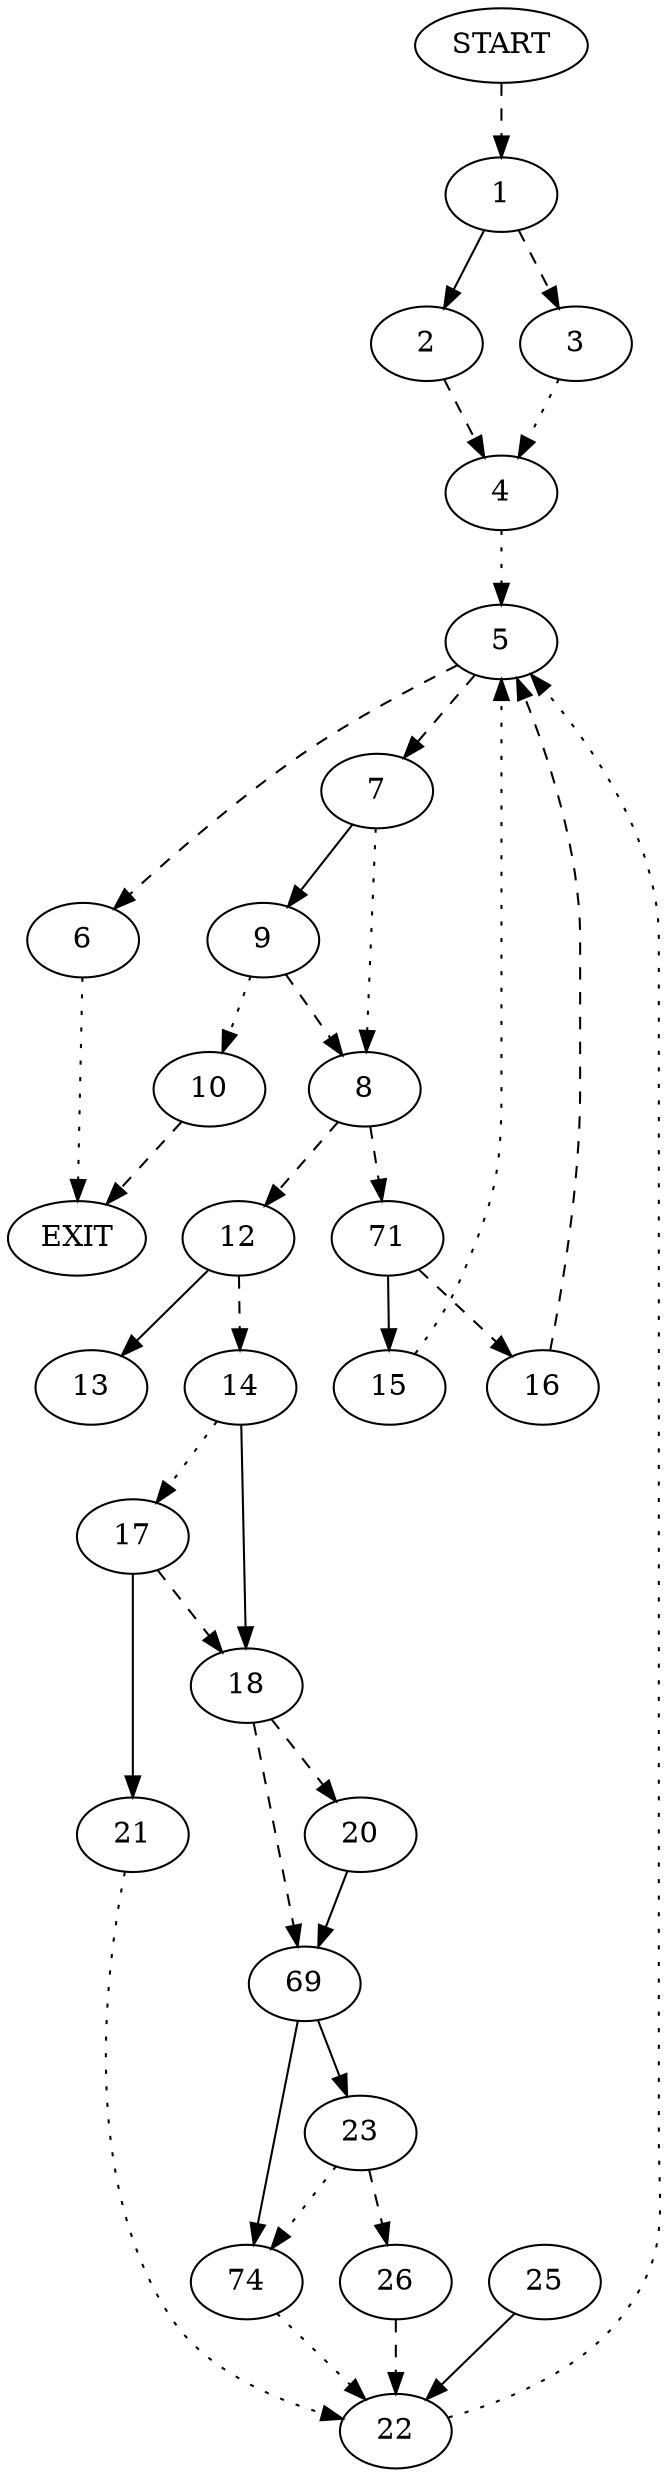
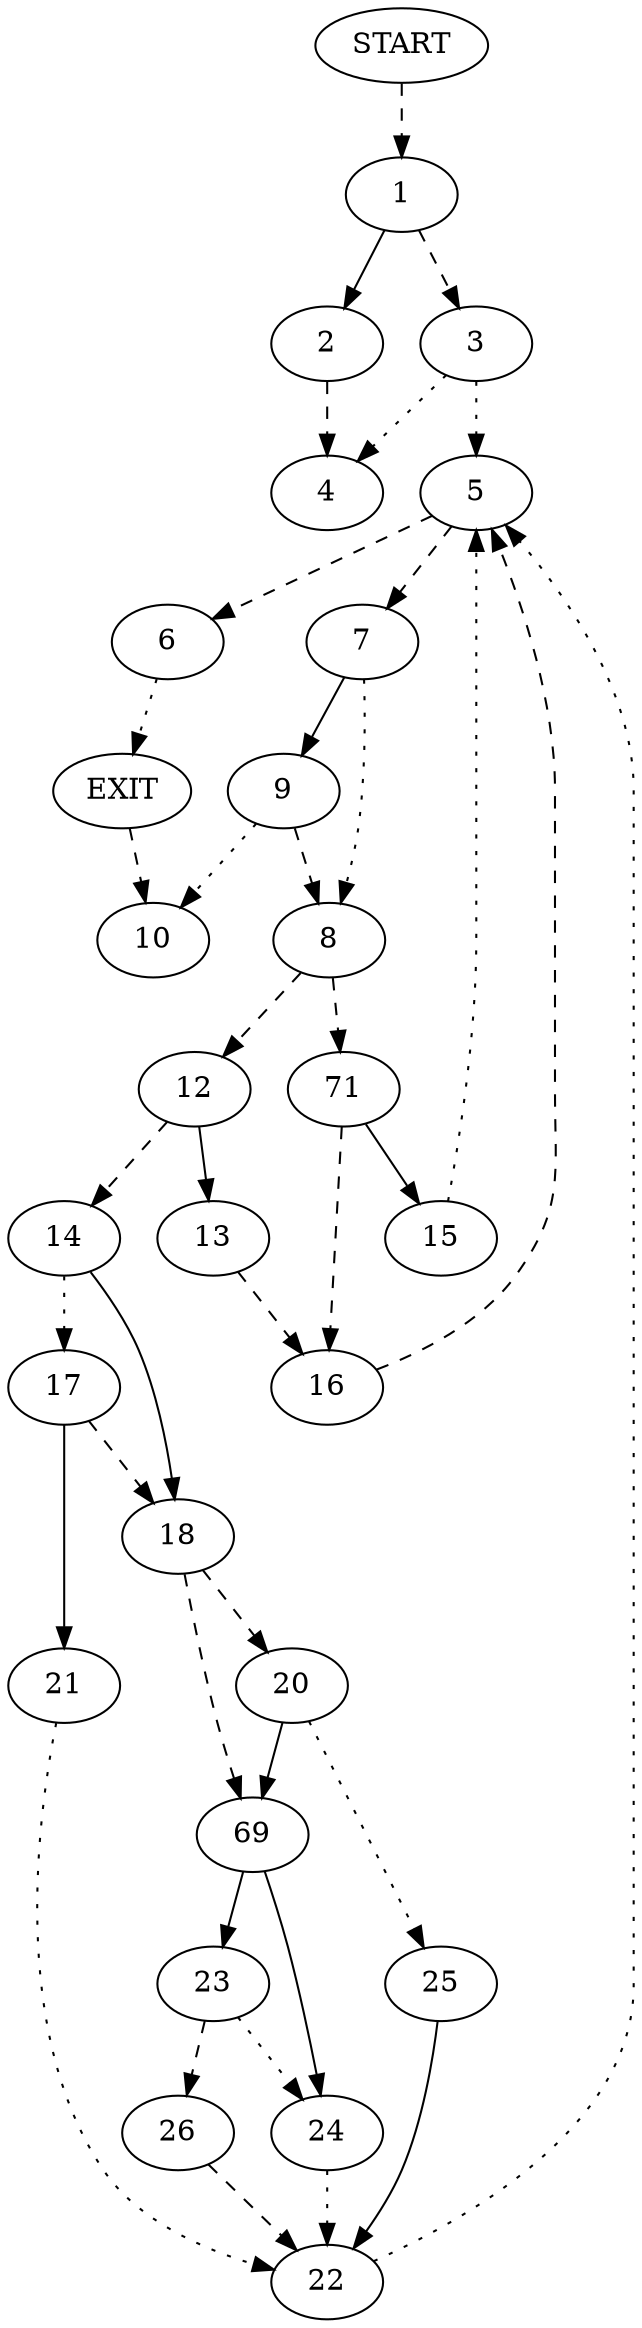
edge "4" -> "5": now "3" -> "5"
edge "10" -> "EXIT": reversed
edge "13" -> "16": added
edge "20" -> "25": added
node "74": label "74" -> "24"
